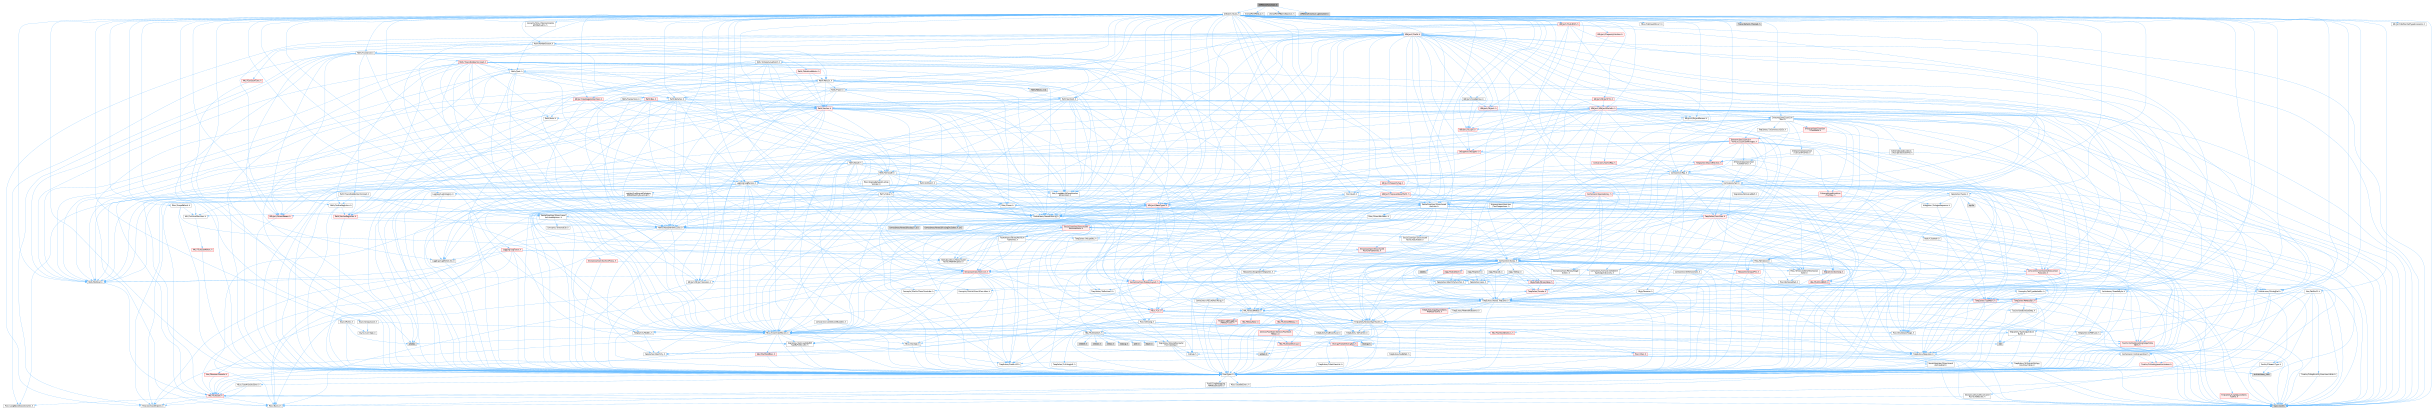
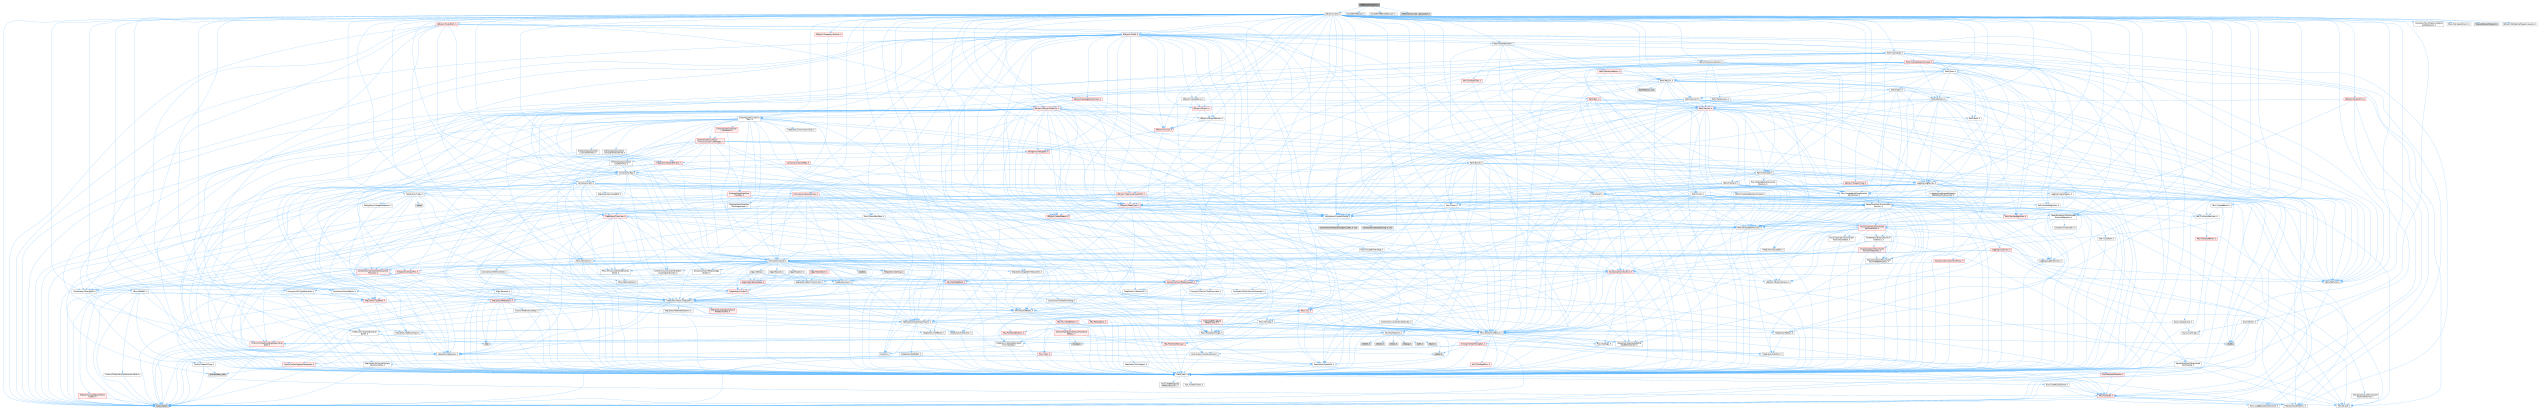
node "Misc/StringFormatArg.h": added
node "Templates/IsArithmetic.h": removed
